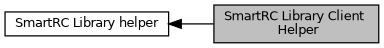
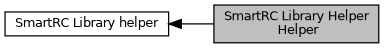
node "SmartRC Library Client Helper": label "SmartRC Library Client Helper" -> "SmartRC Library Helper Helper"
